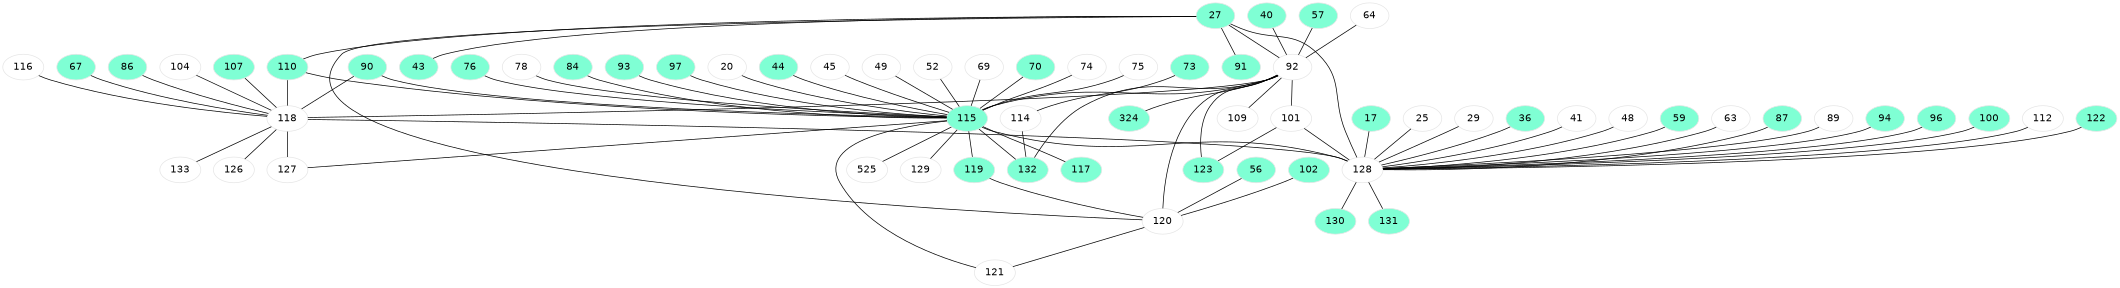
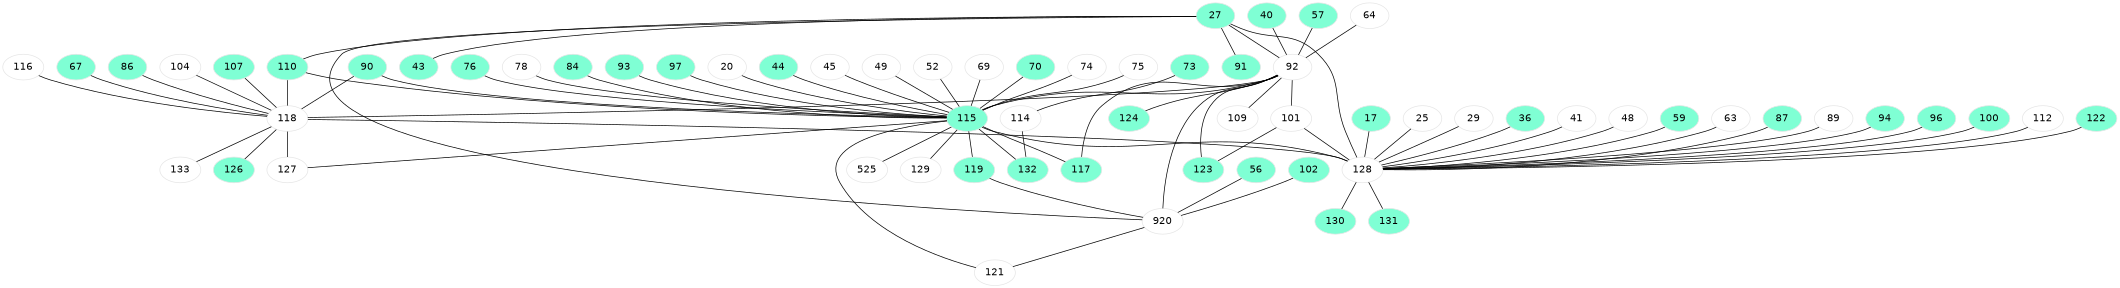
edge "92" -- "132": now "92" -- "117"
node "324": label "324" -> "124"
node "126": fillcolor white -> aquamarine
node "120": label "120" -> "920"
